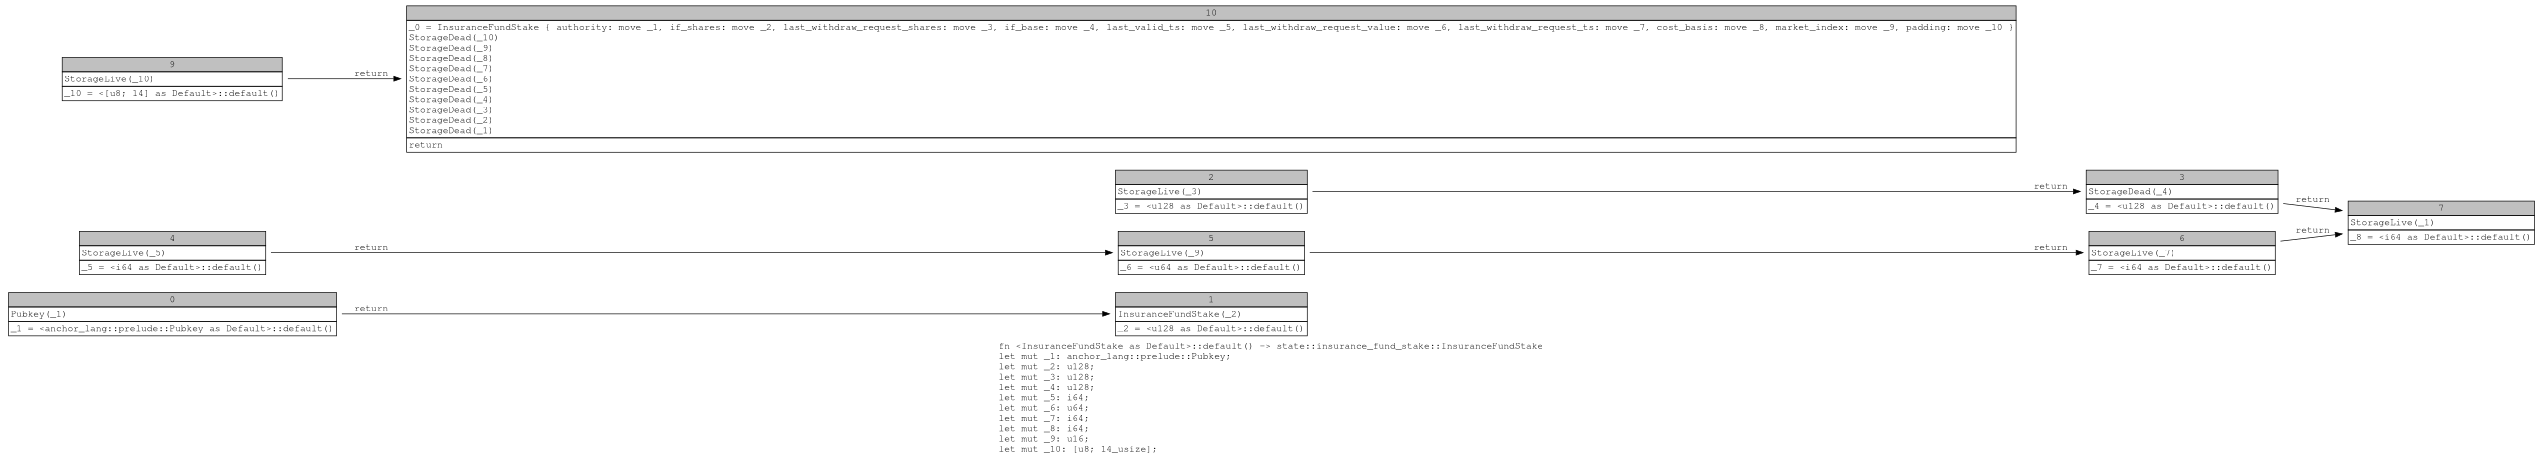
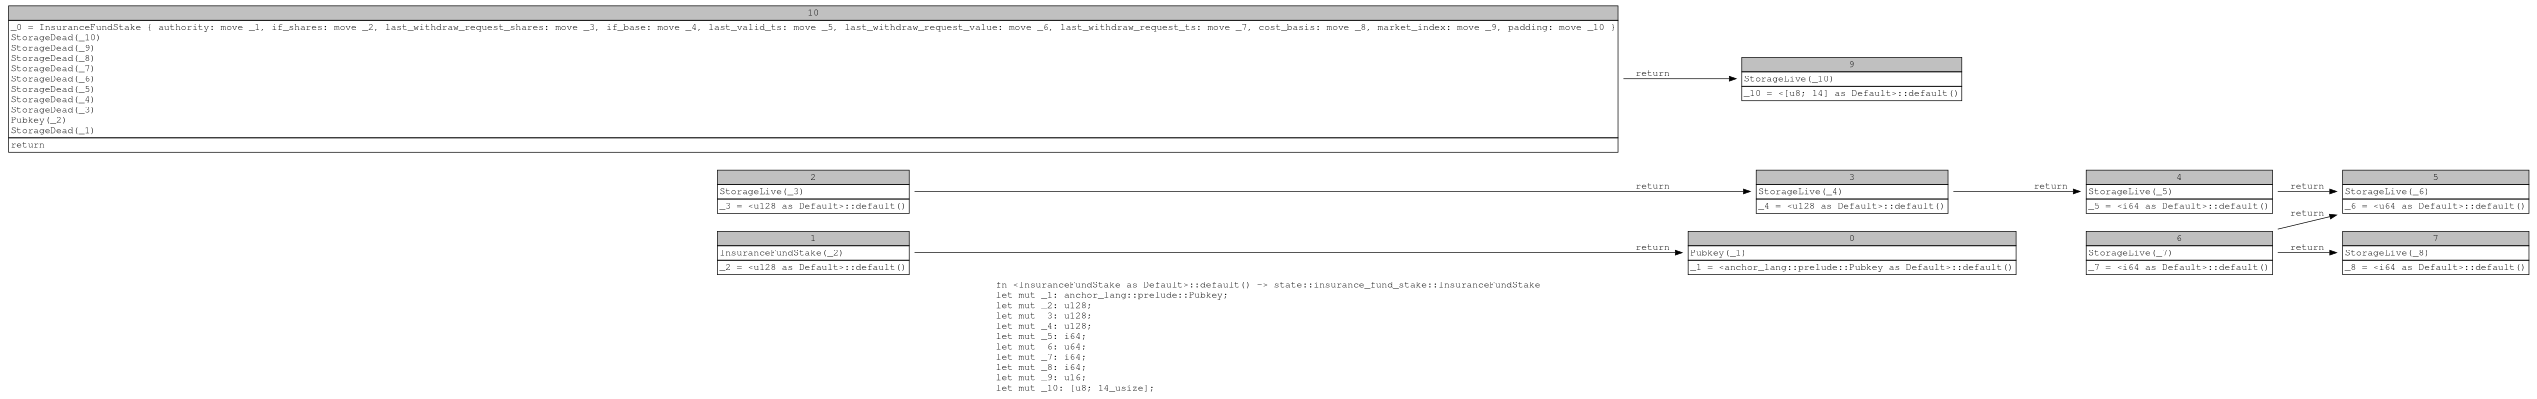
edge "9" -> "10": reversed
node "10": text "StorageDead(_2)" -> "Pubkey(_2)"
node "3": text "StorageDead(_4)" -> "StorageLive(_4)"
edge "3" -> "7": now "3" -> "4"
node "7": text "StorageLive(_1)" -> "StorageLive(_8)"
node "5": text "StorageLive(_9)" -> "StorageLive(_6)"
edge "5" -> "6": reversed
edge "0" -> "1": reversed
